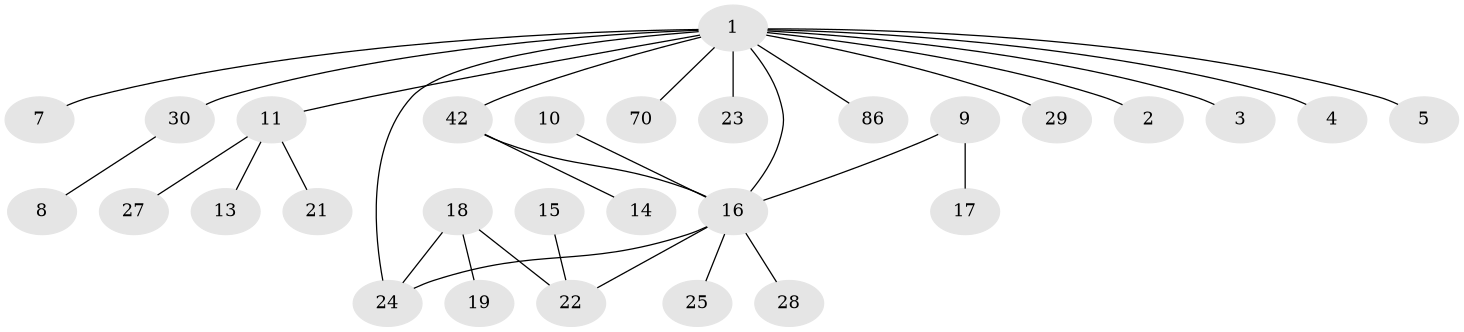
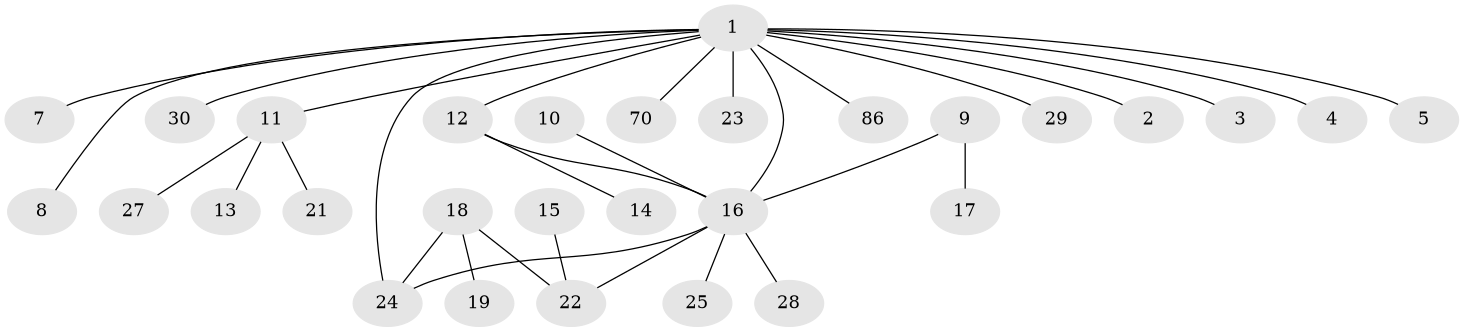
node "42": label "42" -> "12"
edge "30" -- "8": now "1" -- "8"
